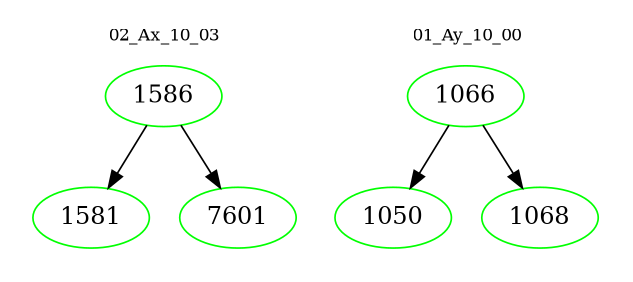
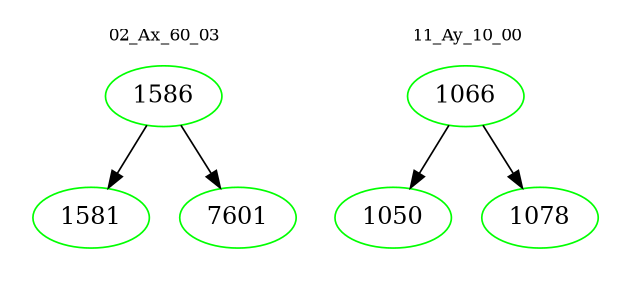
cluster "02_Ax_10_03": label "02_Ax_10_03" -> "02_Ax_60_03"
cluster "01_Ay_10_00": label "01_Ay_10_00" -> "11_Ay_10_00"
node "1068": label "1068" -> "1078"
